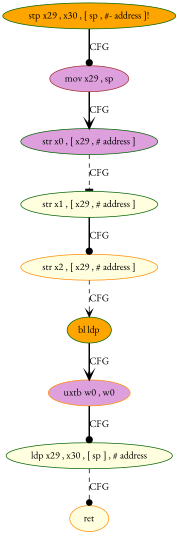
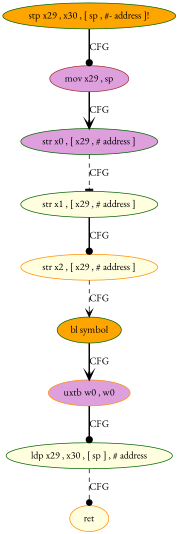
node "bl ldp": label "bl ldp" -> "bl symbol"
